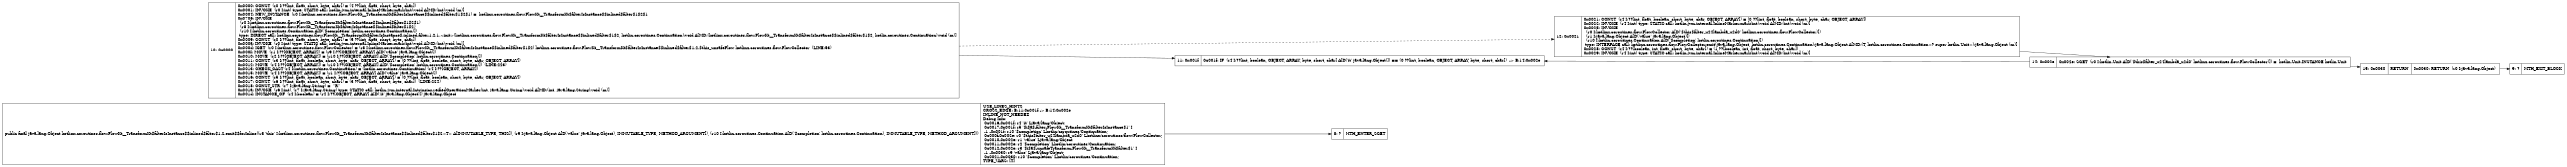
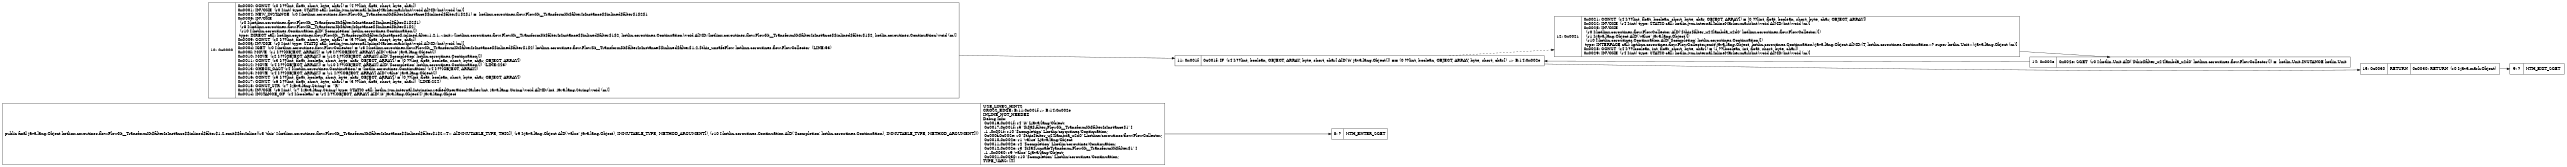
node "10: 0x0000": text "0x0706: INVOKE" -> "0x0006: INVOKE"
edge "10: 0x0000" -> "12: 0x0021": now "11: 0x001f" -> "12: 0x0021"
edge "14: 0x002e" -> "15: 0x0030": now "11: 0x001f" -> "15: 0x0030"
node "15: 0x0030": text "0x0030: RETURN  (r0 I:java.lang.Object)" -> "0x0030: RETURN  (r0 I:java.mark.Object)"
node "9: ?": text "MTH_EXIT_BLOCK" -> "MTH_EXIT_SGET"
